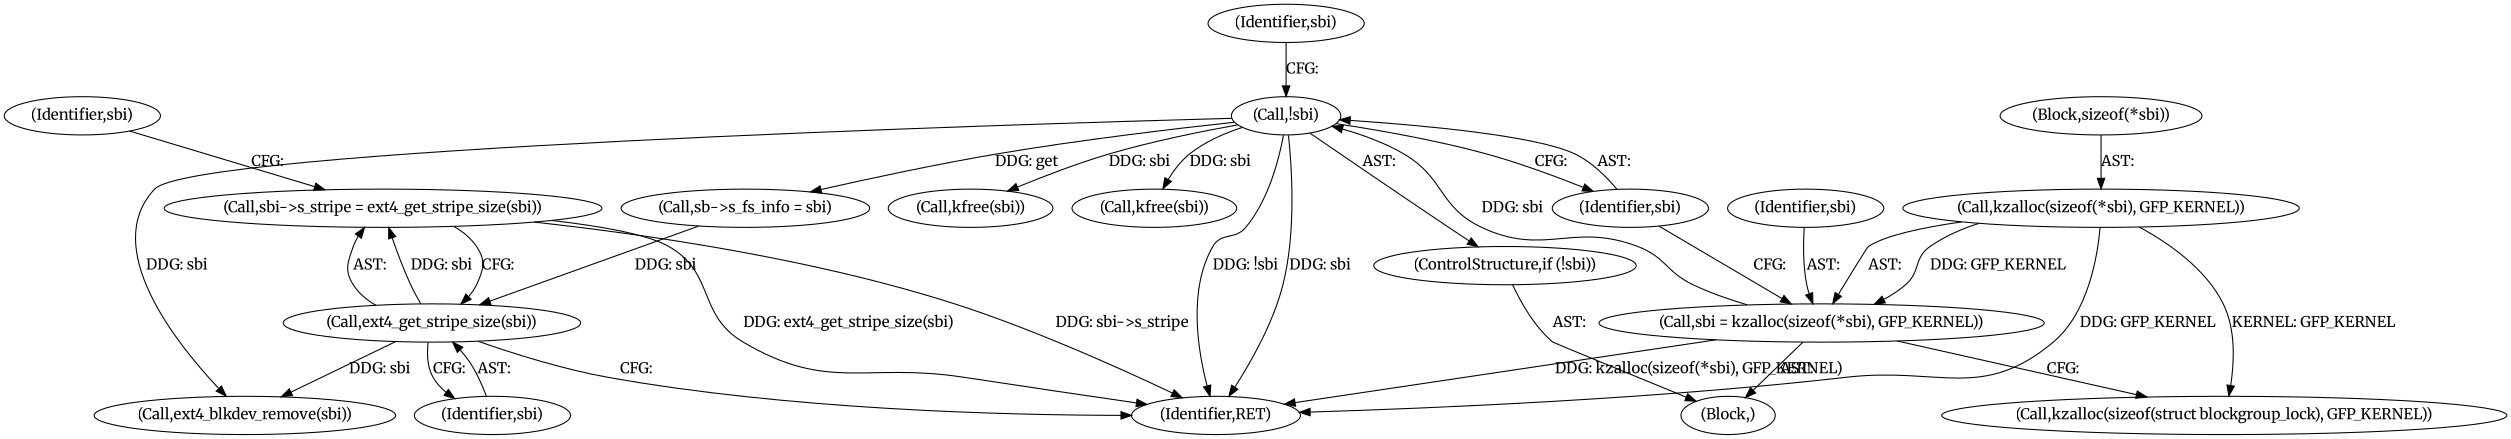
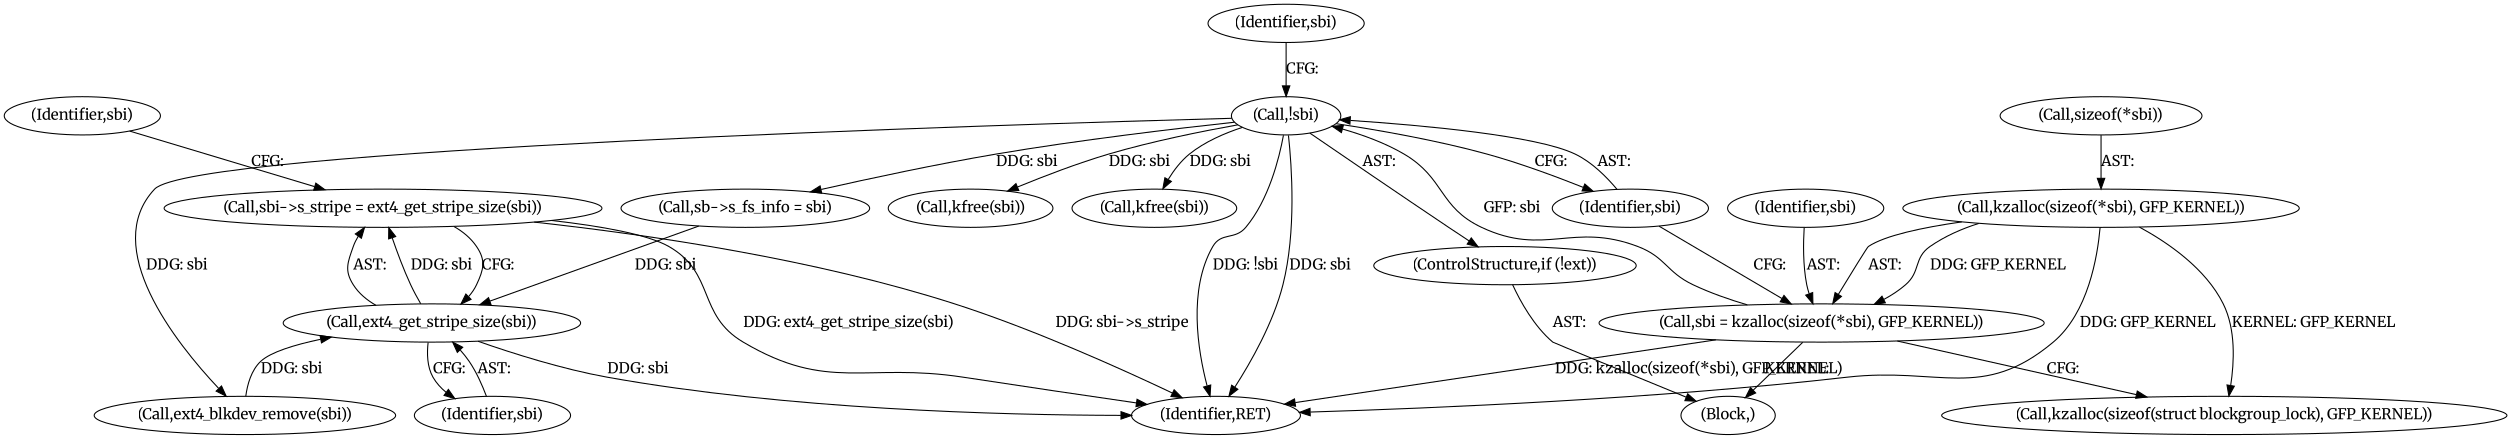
node "(Block,sizeof(*sbi))": label "(Block,sizeof(*sbi))" -> "(Call,sizeof(*sbi))"
edge "(Call,!sbi)" -> "(Call,sb->s_fs_info = sbi)": label "DDG: get" -> "DDG: sbi"
edge "(Call,sbi = kzalloc(sizeof(*sbi), GFP_KERNEL))" -> "(Call,!sbi)": label "DDG: sbi" -> "GFP: sbi"
node "(ControlStructure,if (!sbi))": label "(ControlStructure,if (!sbi))" -> "(ControlStructure,if (!ext))"
edge "(Call,ext4_get_stripe_size(sbi))" -> "(Call,ext4_blkdev_remove(sbi))": reversed
edge "(Call,ext4_get_stripe_size(sbi))" -> "(Identifier,RET)": label "CFG: " -> "DDG: sbi"
edge "(Call,sbi = kzalloc(sizeof(*sbi), GFP_KERNEL))" -> "(Block,)": label "AST: " -> "KERNEL: "
